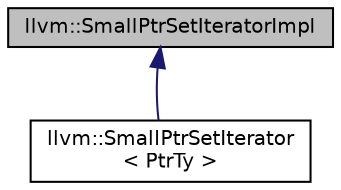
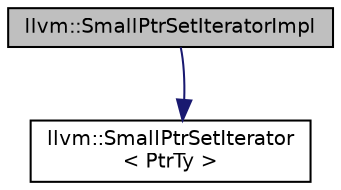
edge "llvm::SmallPtrSetIterator < PtrTy >" -> "llvm::SmallPtrSetIteratorImpl": reversed
